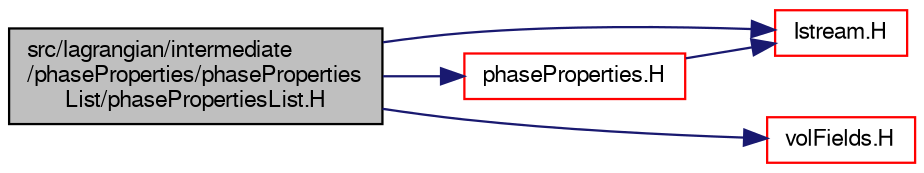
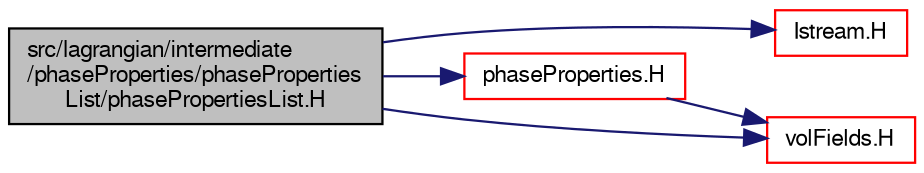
edge "phaseProperties.H" -> "Istream.H": now "phaseProperties.H" -> "volFields.H"
